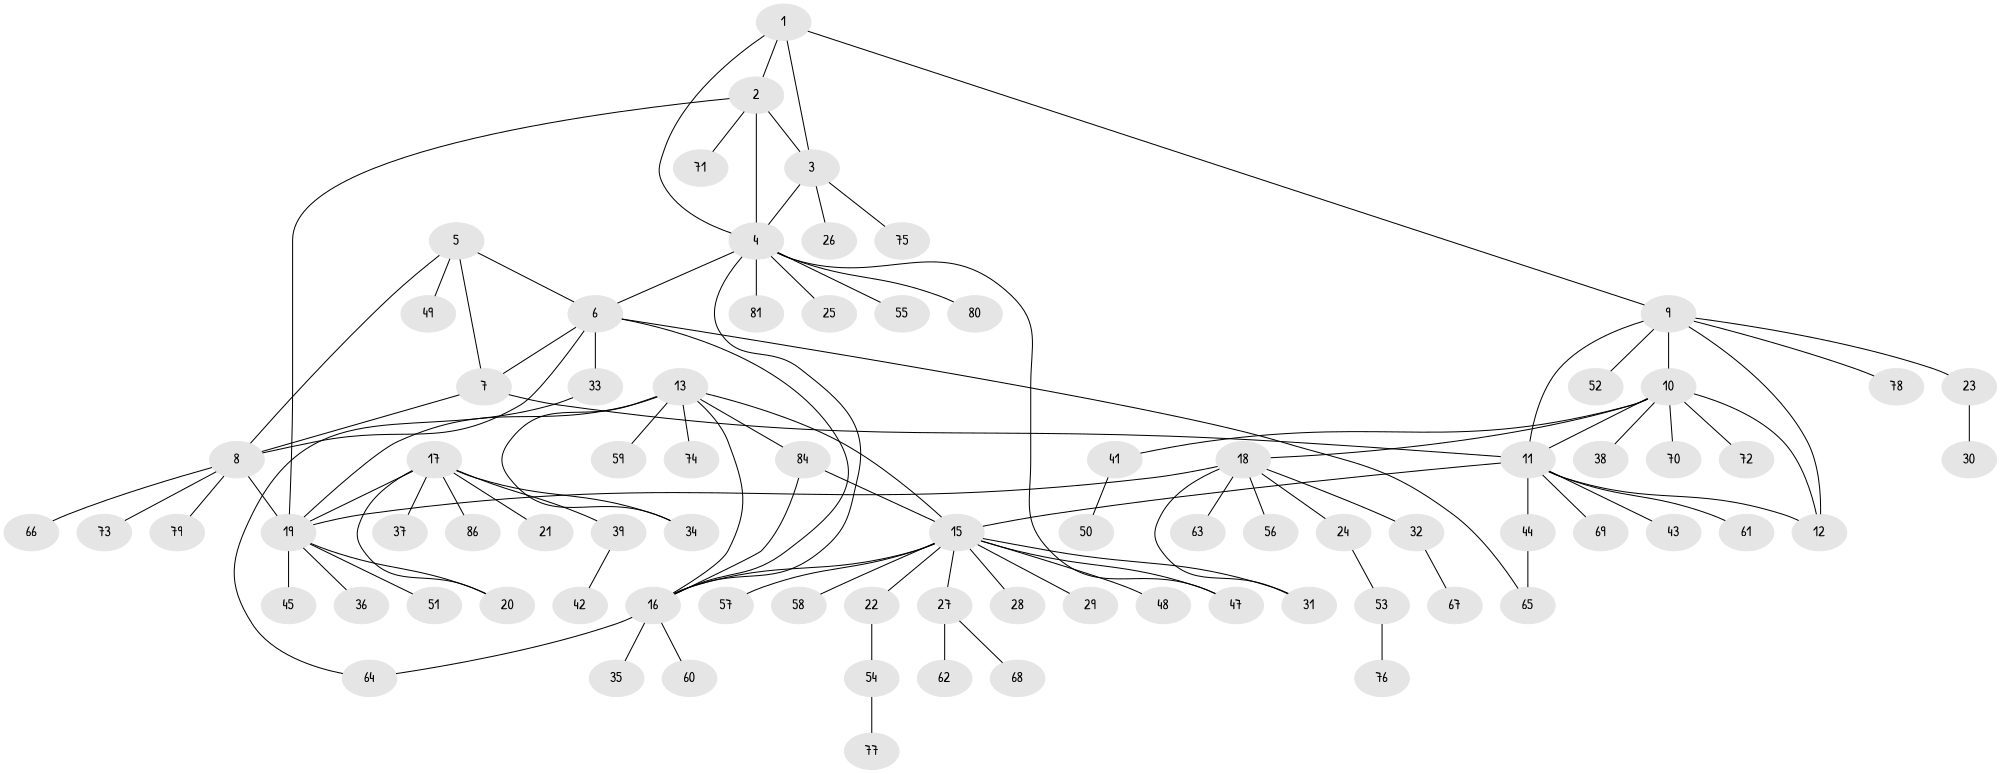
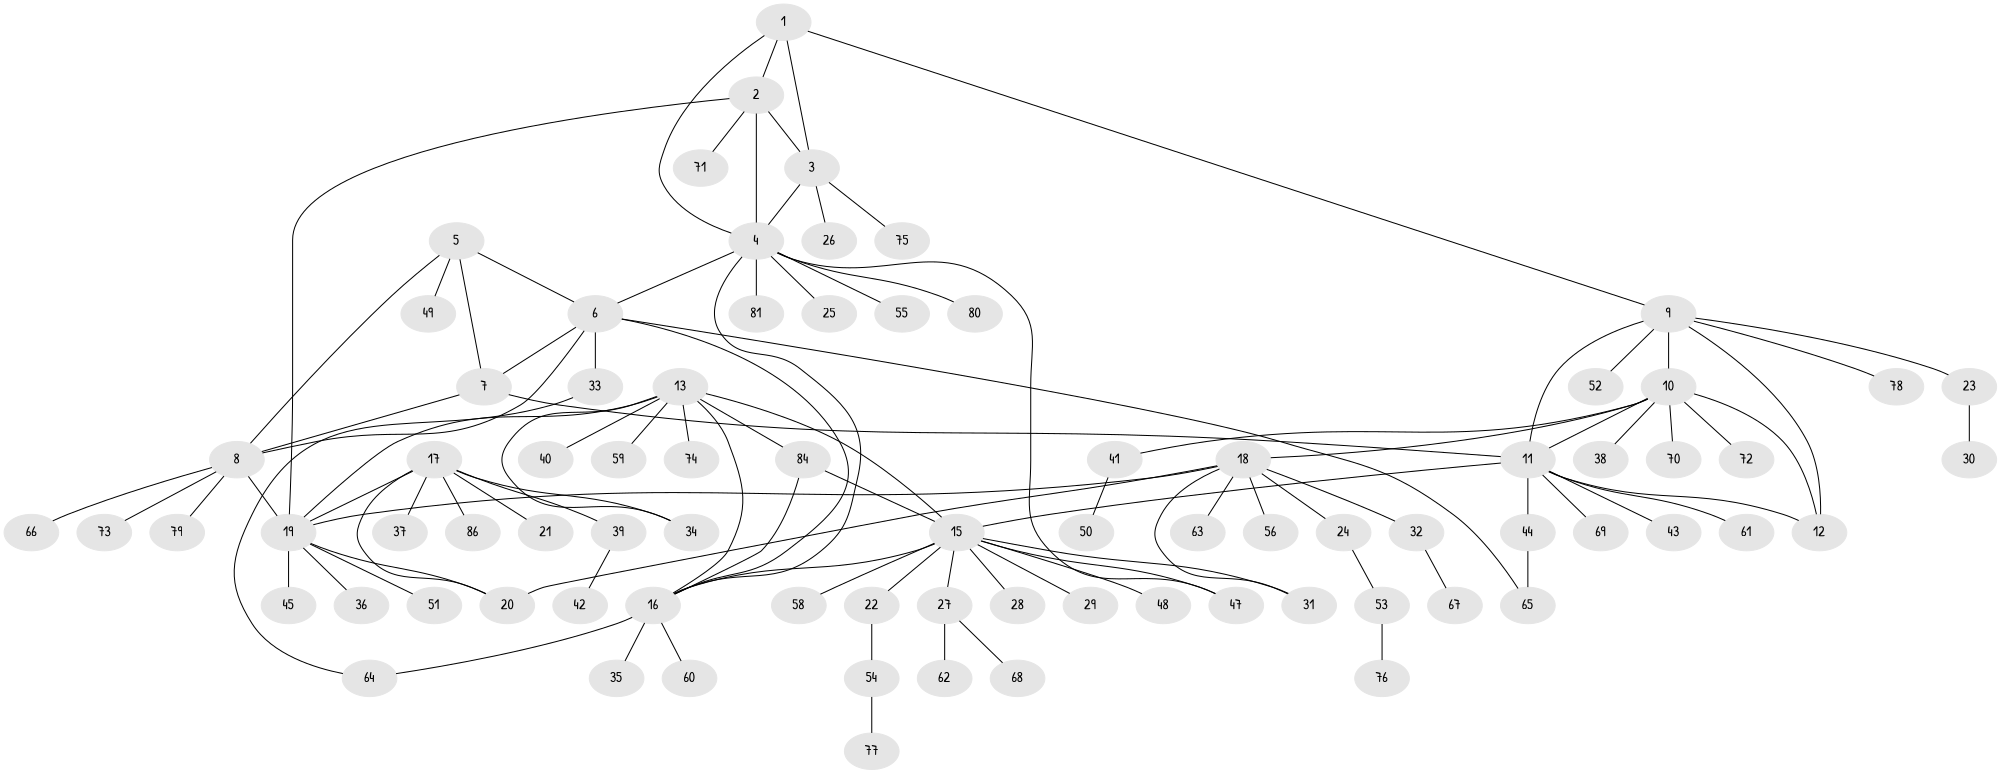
node "40": added
edge "18" -- "20": added
node "57": removed
